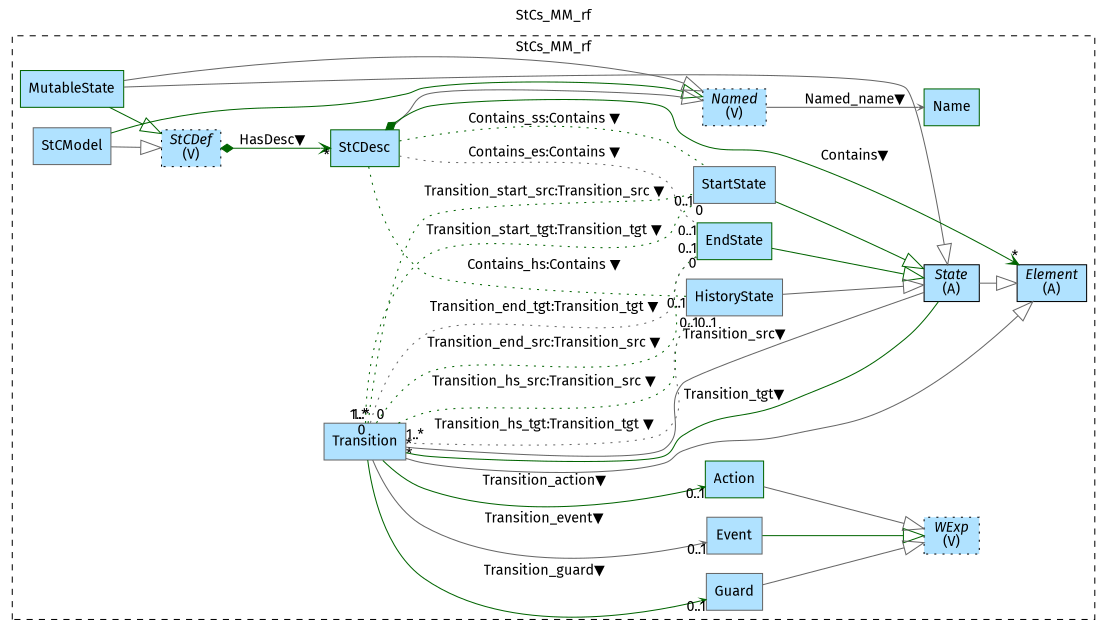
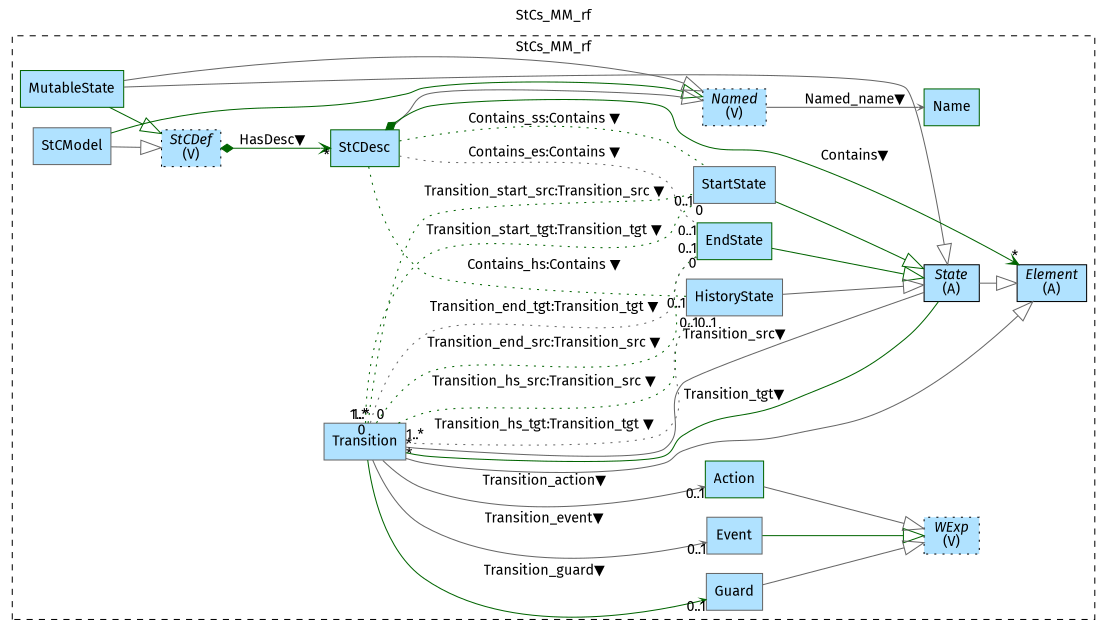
edge "Transition" -> "Action": color darkgreen -> gray40
